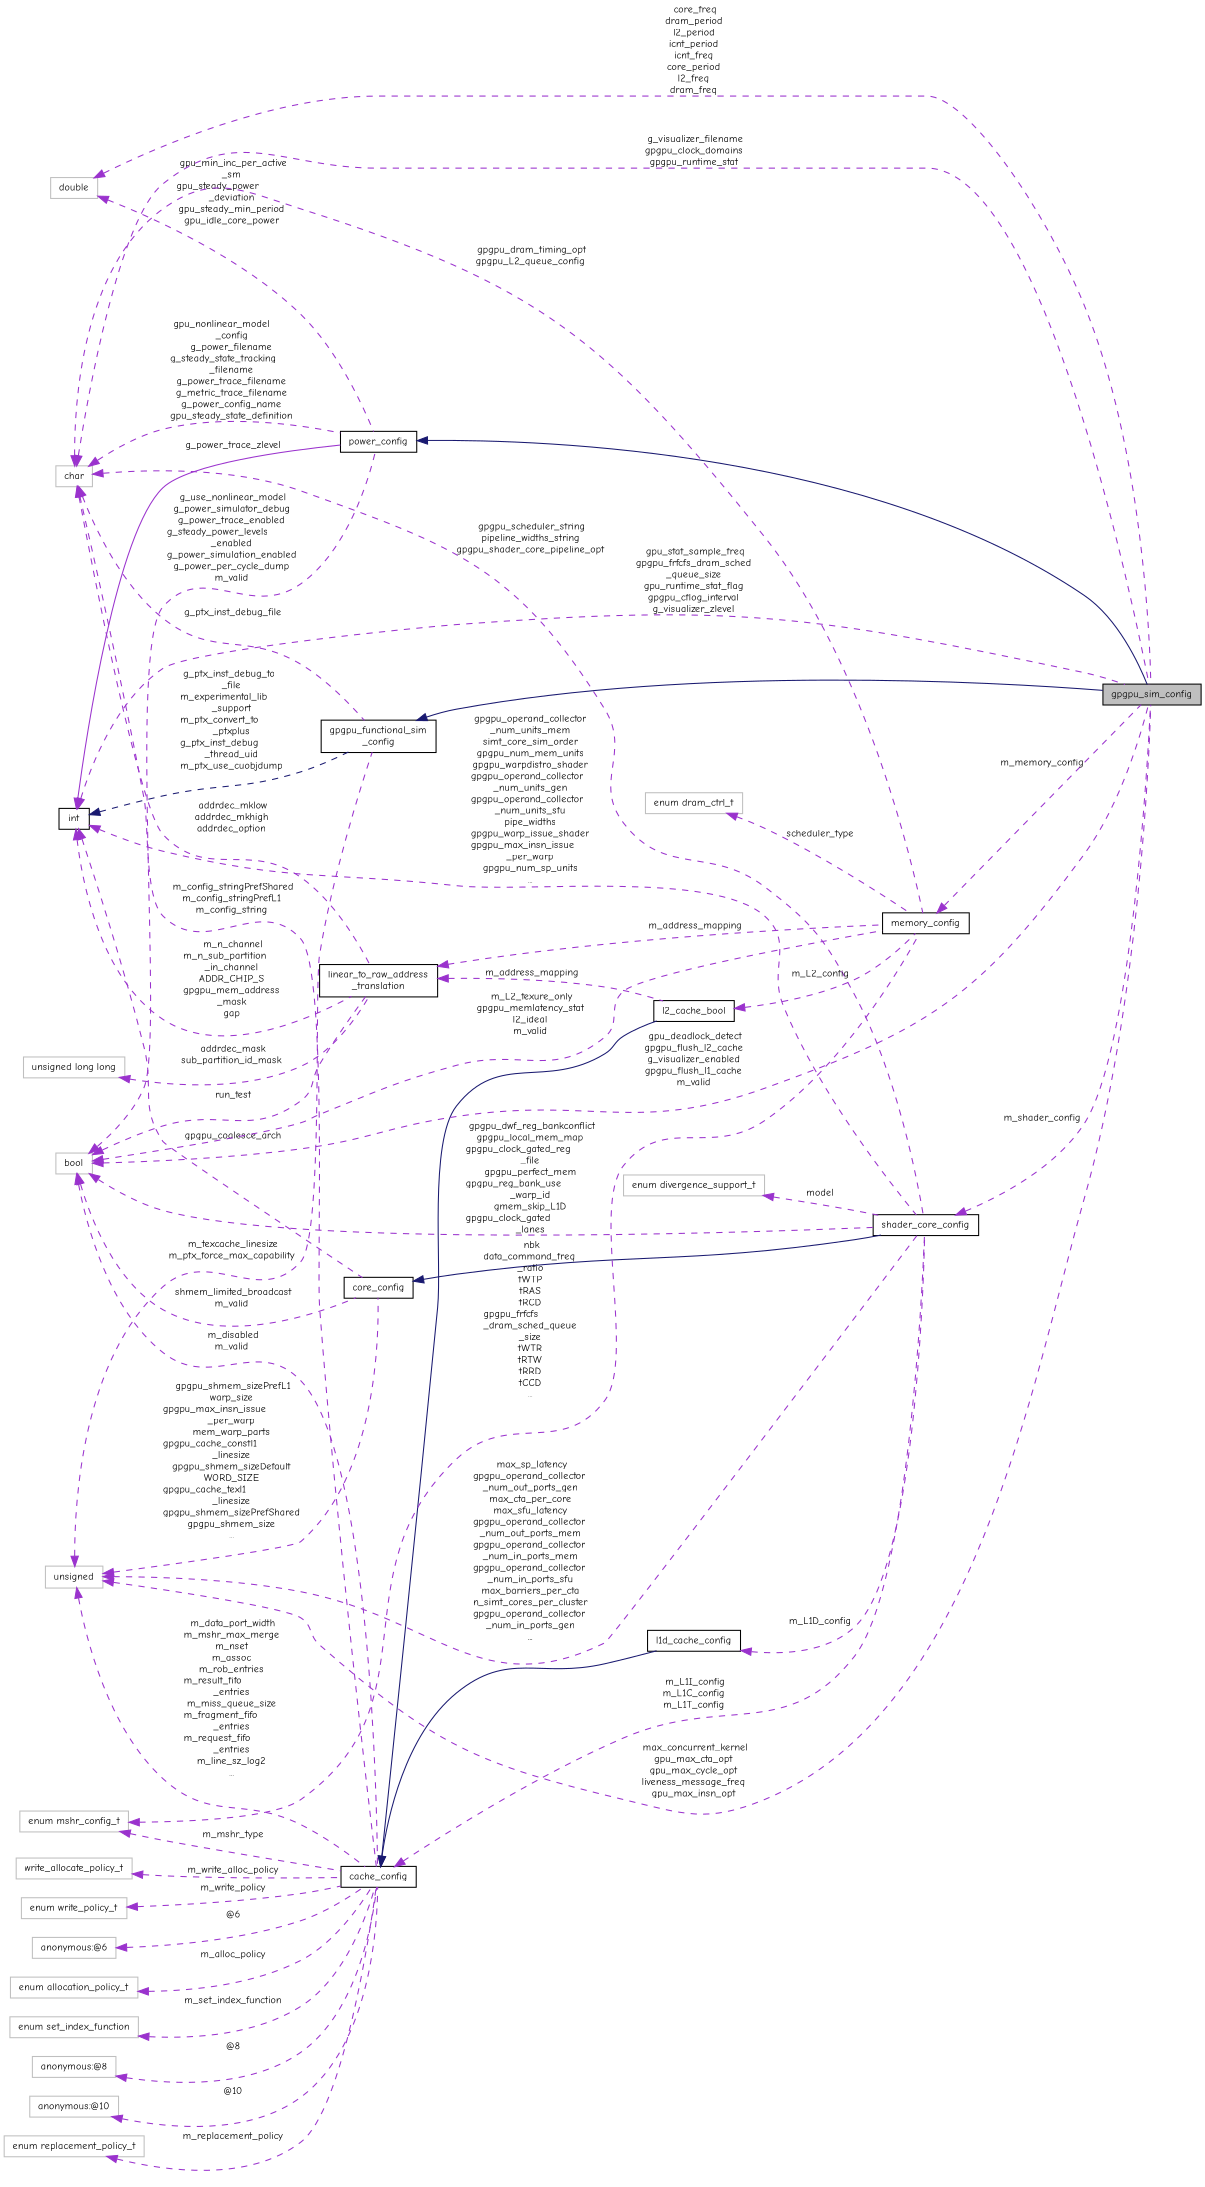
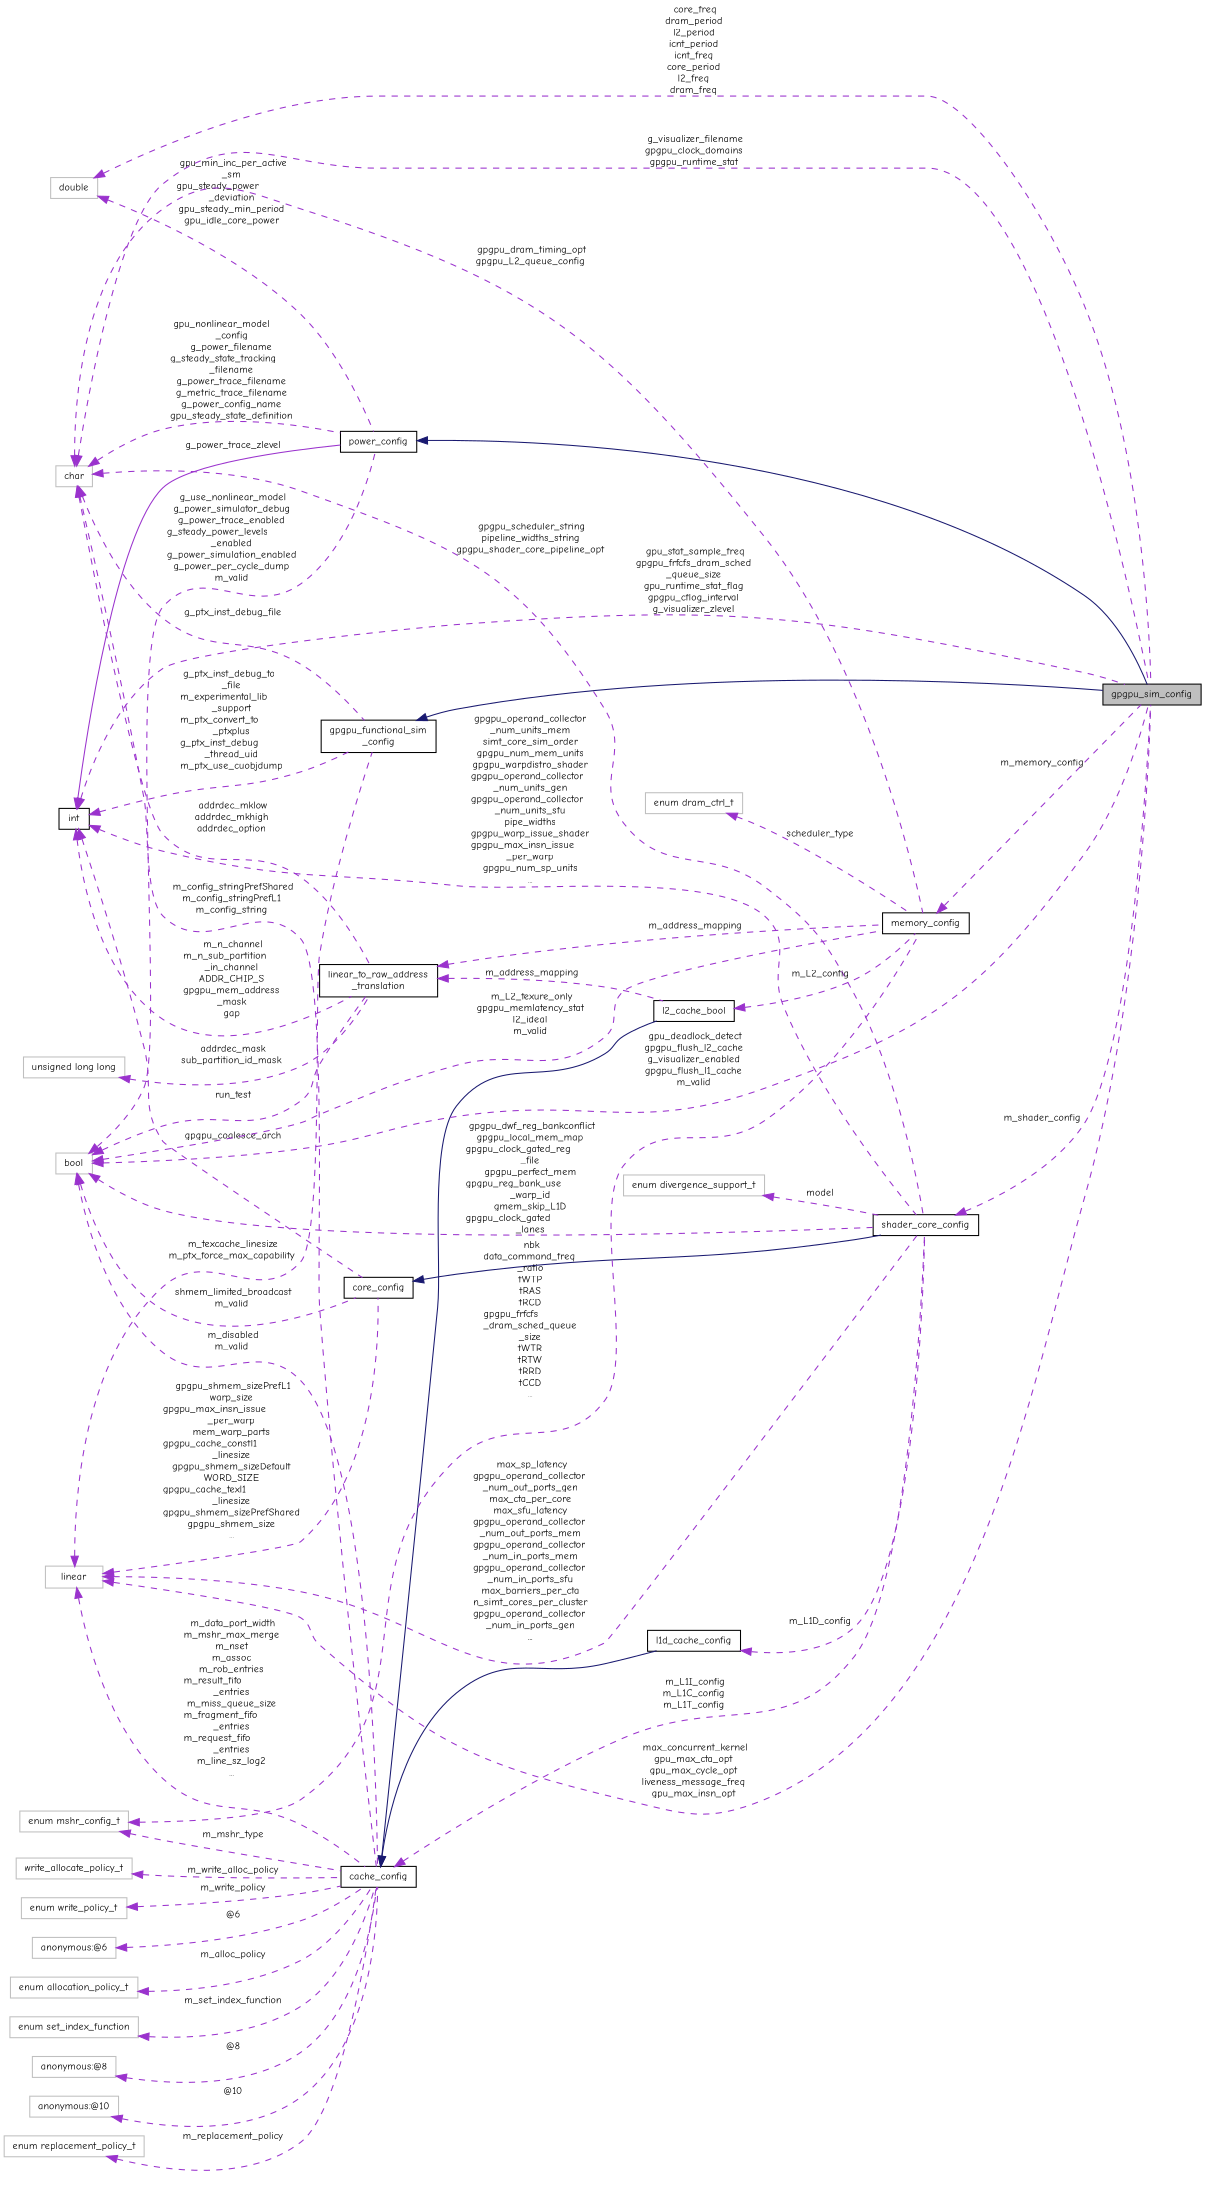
edge "gpgpu_functional_sim _config" -> "int": color midnightblue -> darkorchid3
node "unsigned": label "unsigned" -> "linear"
